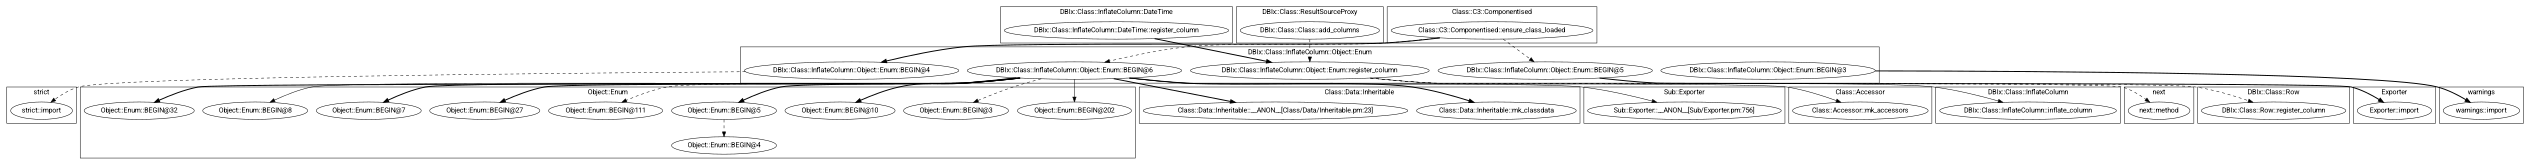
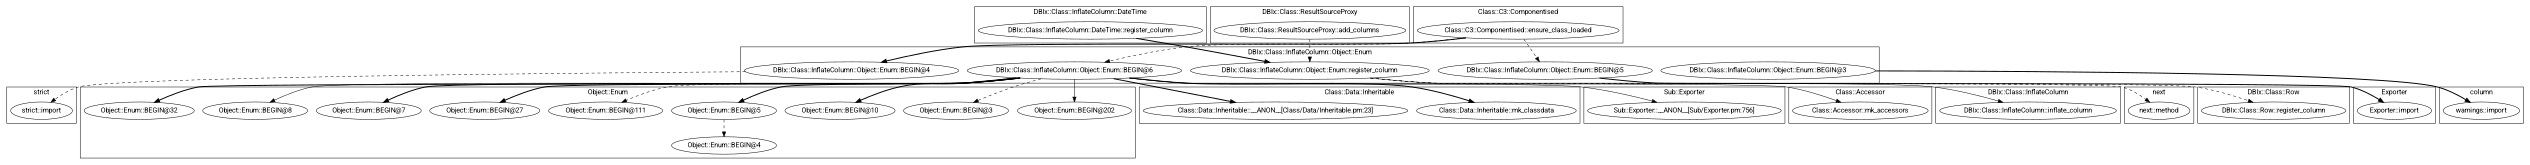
node "DBIx::Class::Class::add_columns": label "DBIx::Class::Class::add_columns" -> "DBIx::Class::ResultSourceProxy::add_columns"
cluster "warnings": label "warnings" -> "column"
